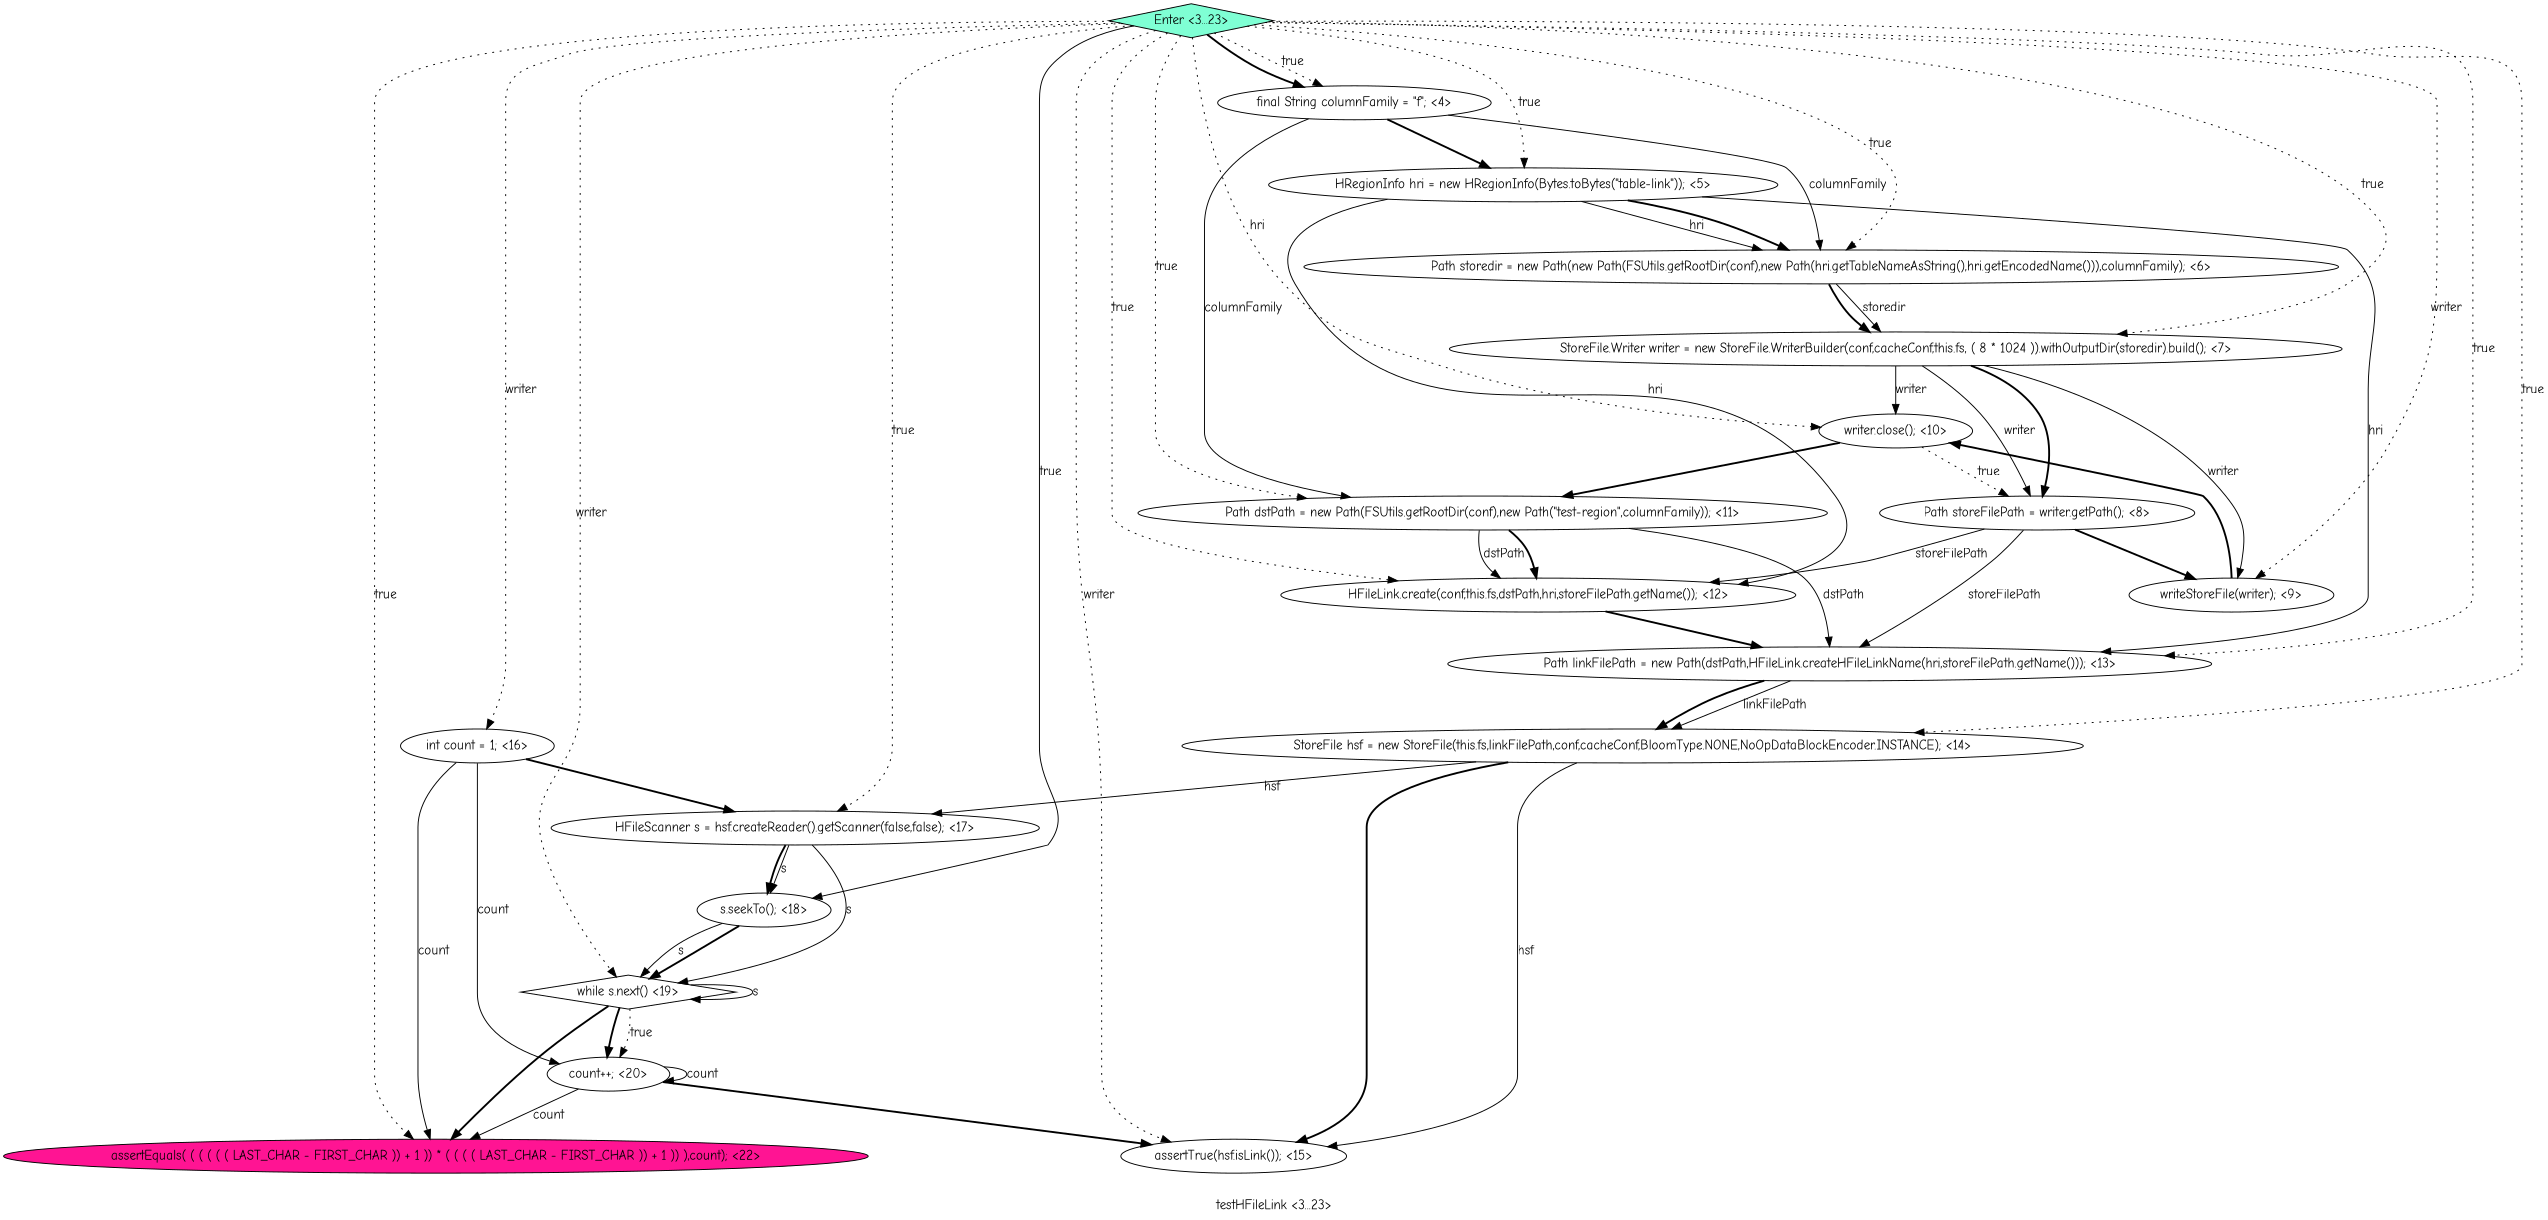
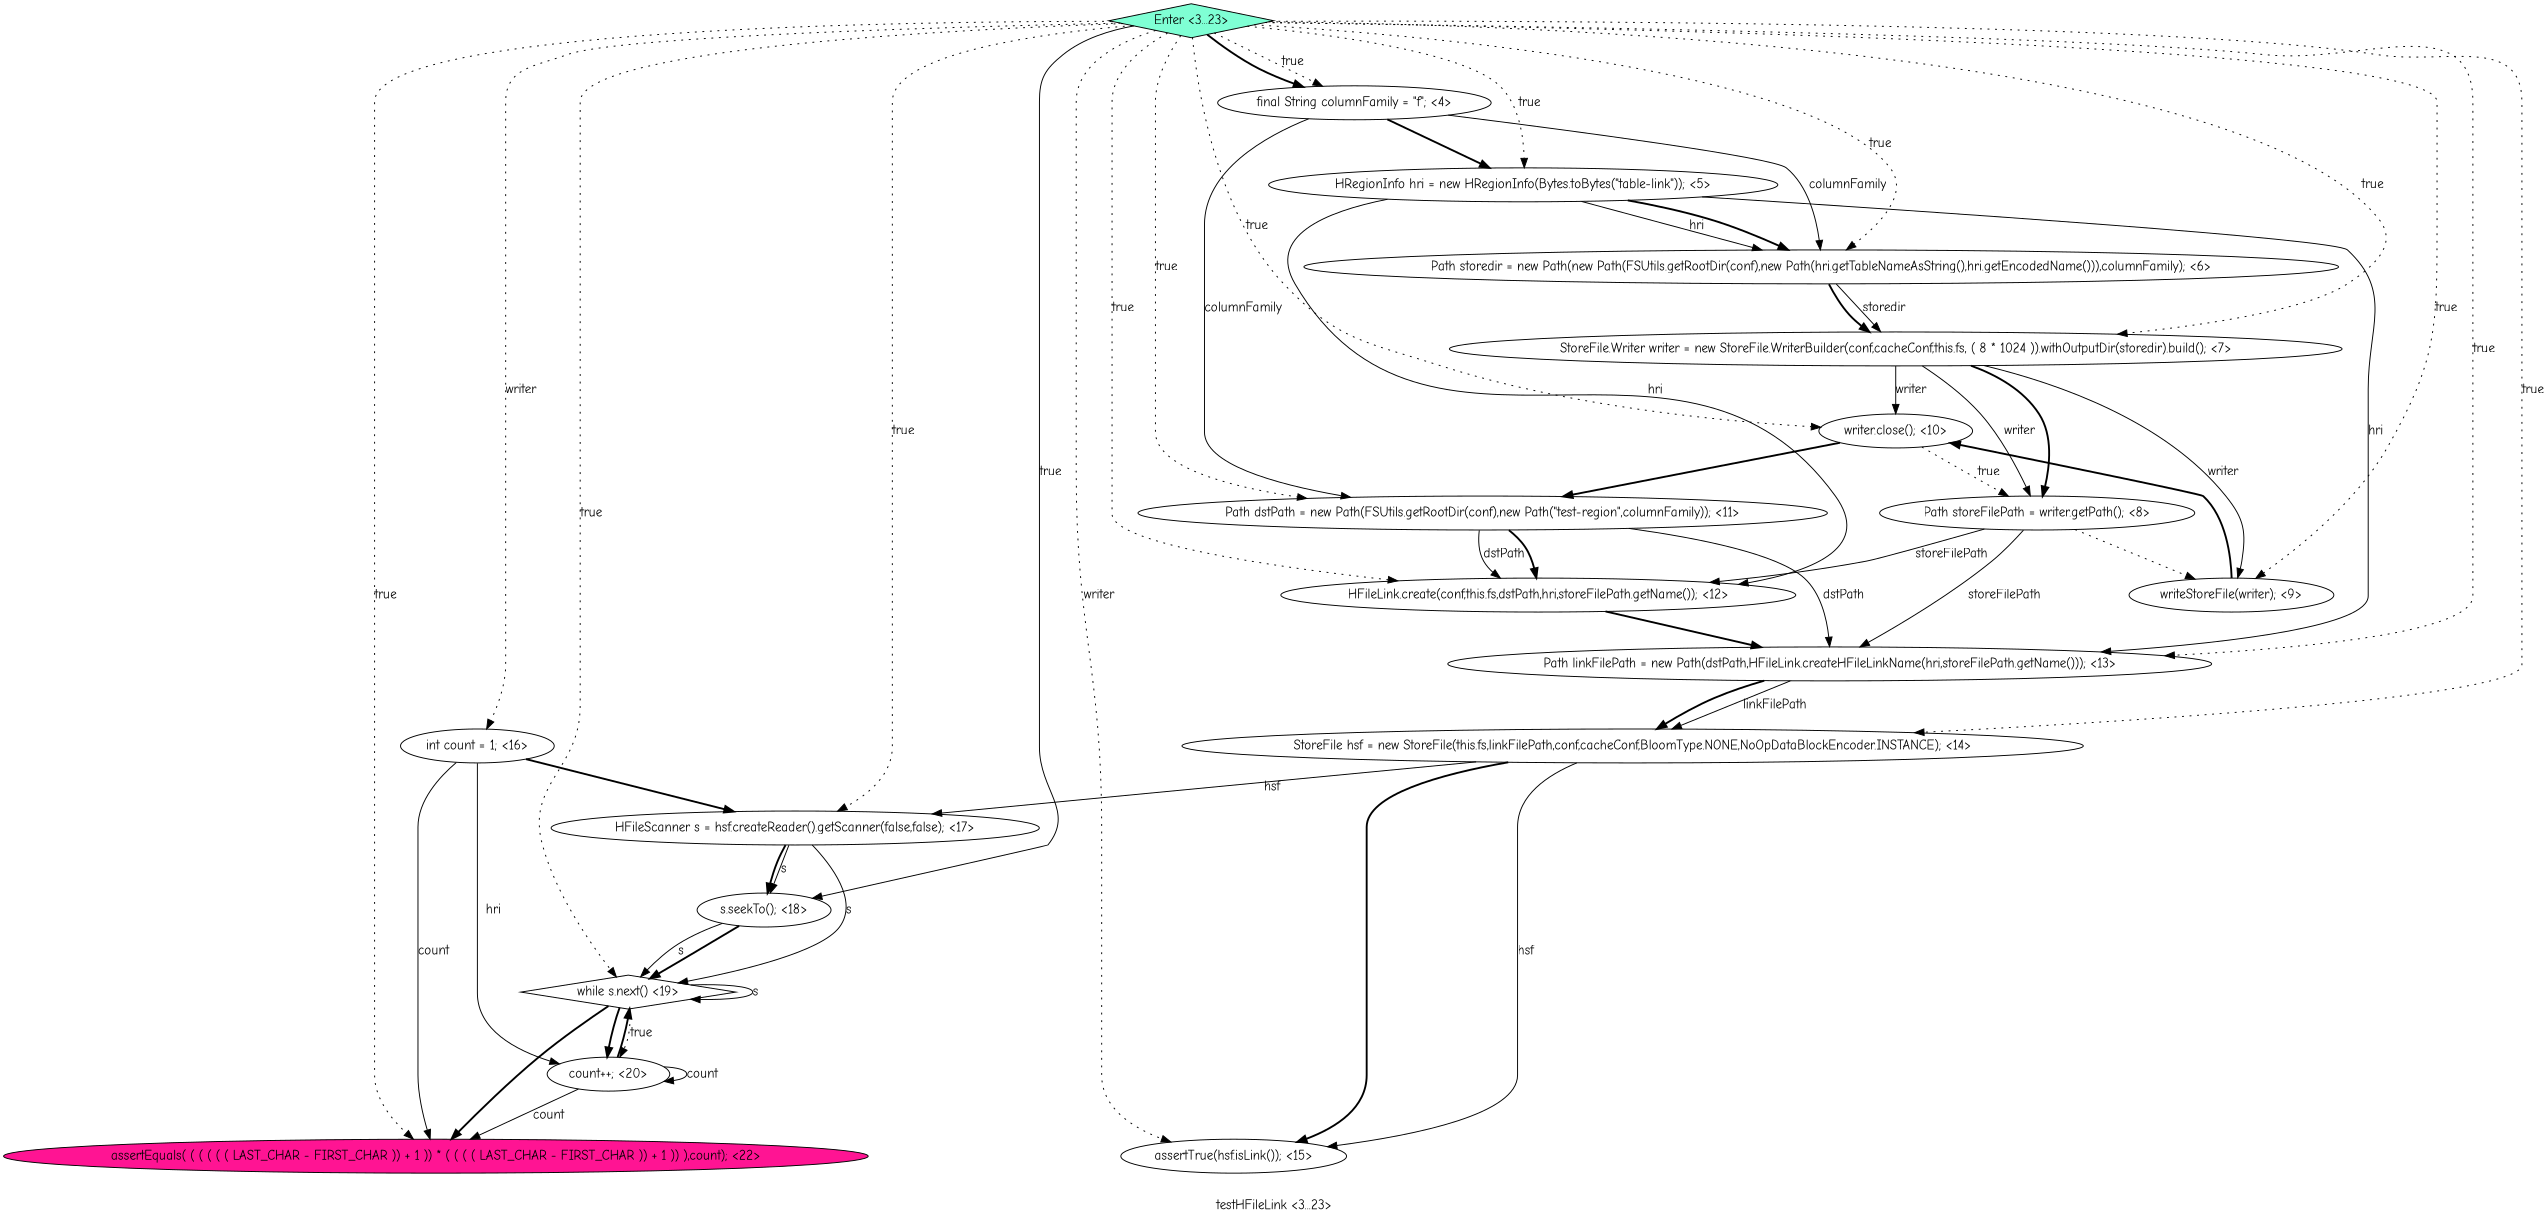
edge "Enter <3...23>" -> "writer.close(); <10>": label "hri" -> "true"
edge "Enter <3...23>" -> "writeStoreFile(writer); <9>": label "writer" -> "true"
edge "Enter <3...23>" -> "while s.next() <19>": label "writer" -> "true"
edge "Path storeFilePath = writer.getPath(); <8>" -> "writeStoreFile(writer); <9>": style bold -> dotted
edge "int count = 1; <16>" -> "count++; <20>": label "count" -> "hri"
edge "count++; <20>" -> "assertTrue(hsf.isLink()); <15>": now "count++; <20>" -> "while s.next() <19>"
